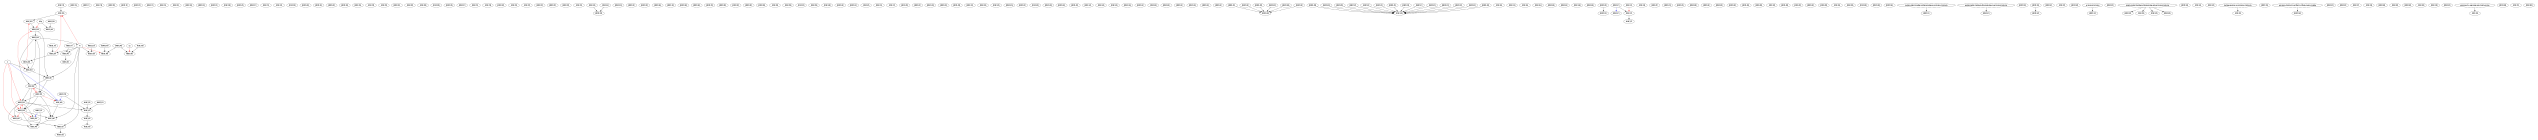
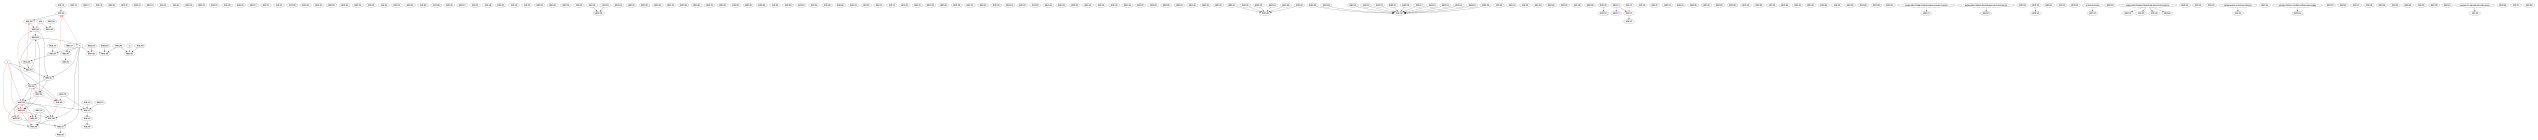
node "MUHST_410": removed
edge "MUSIC_305" -> "MUSIC_406": now "MUHST_210" -> "MUSIC_406"
